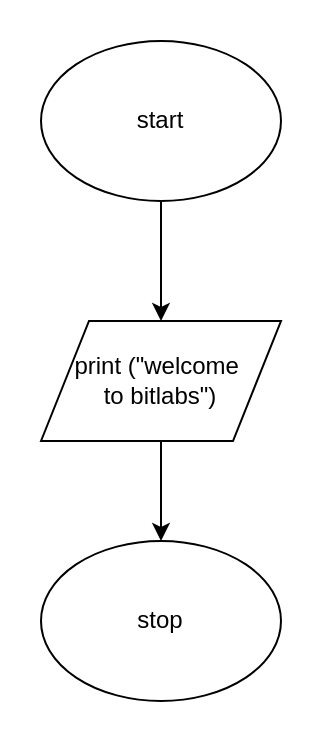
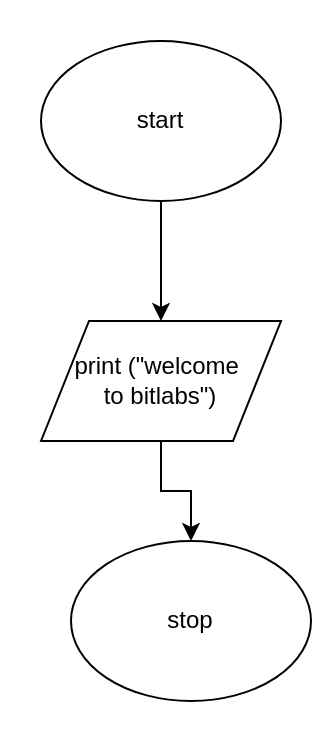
node "stop": moved (161, 621) -> (191, 621)
